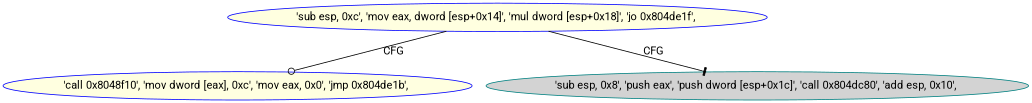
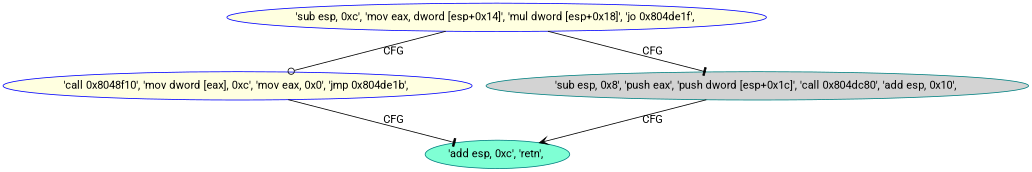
node "'add esp, 0xc', 'retn',": added
